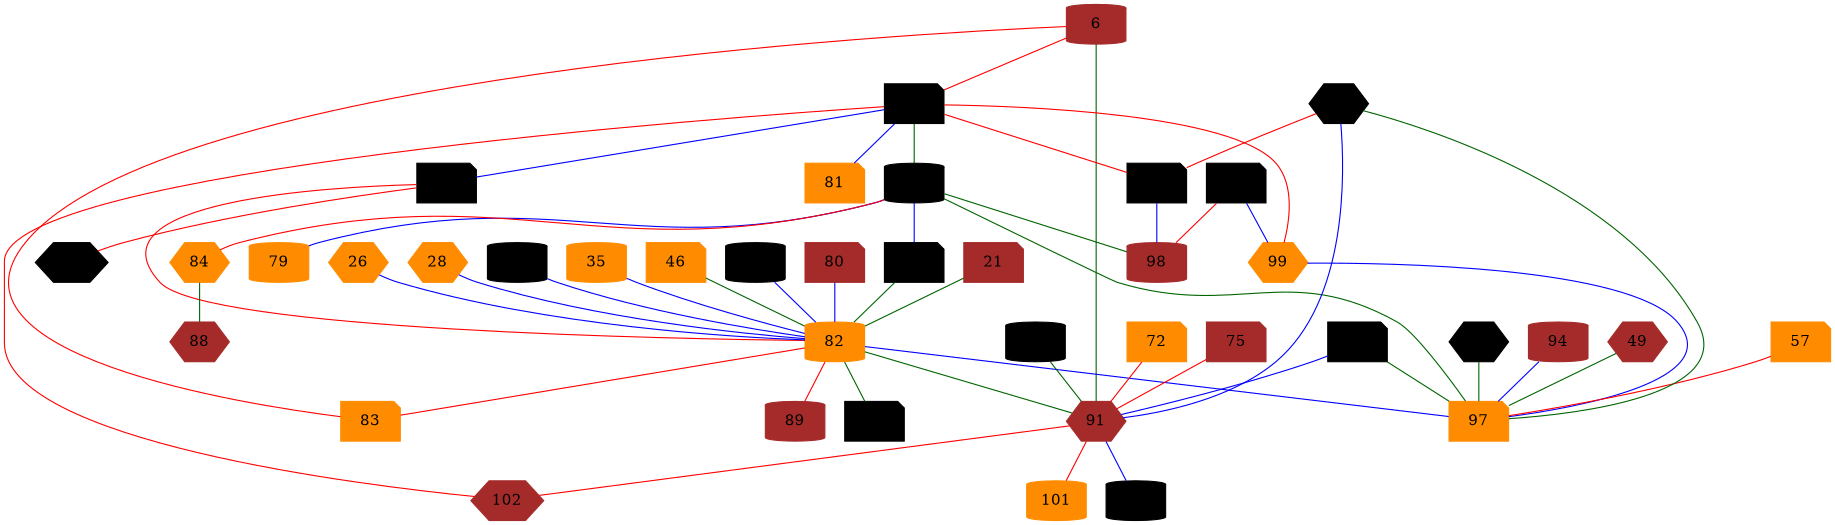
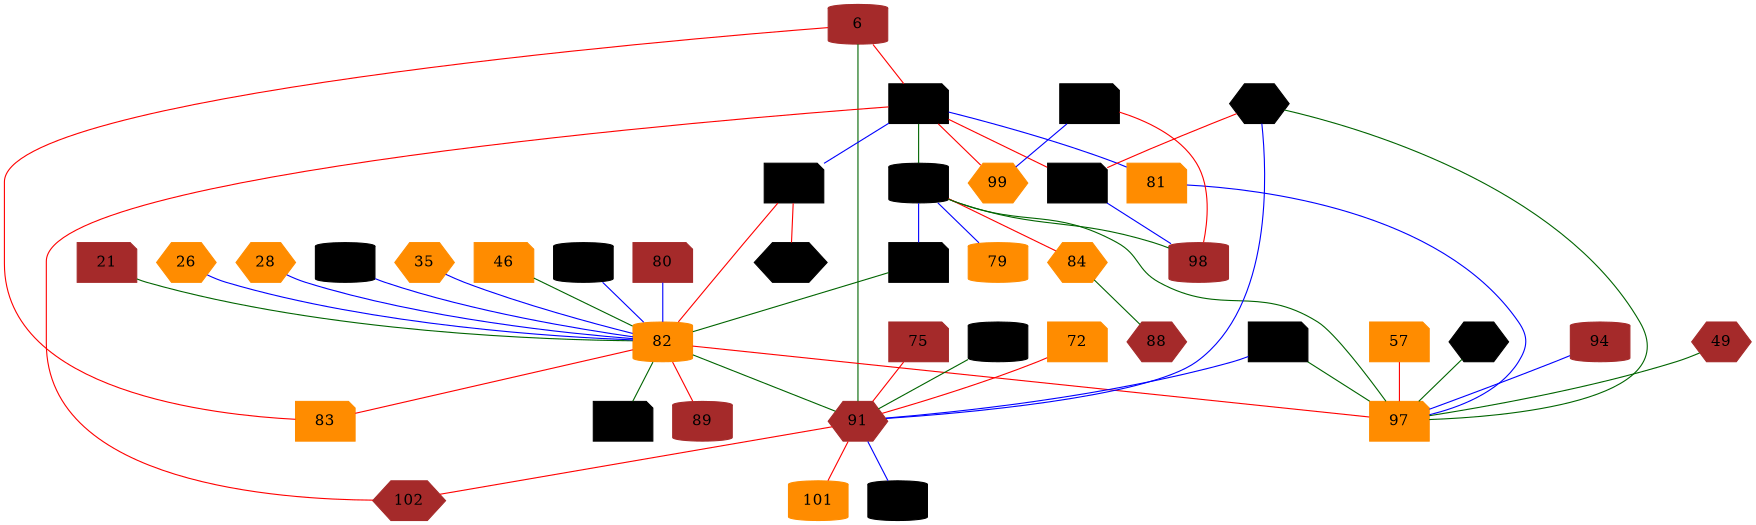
node "35": shape cylinder -> hexagon
edge "99" -- "97": now "81" -- "97"
edge "82" -- "97": color blue -> red
